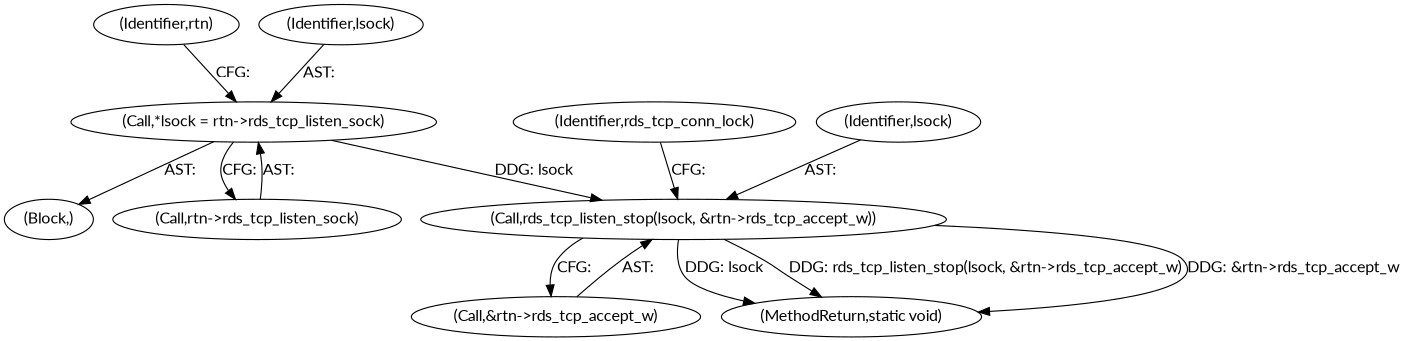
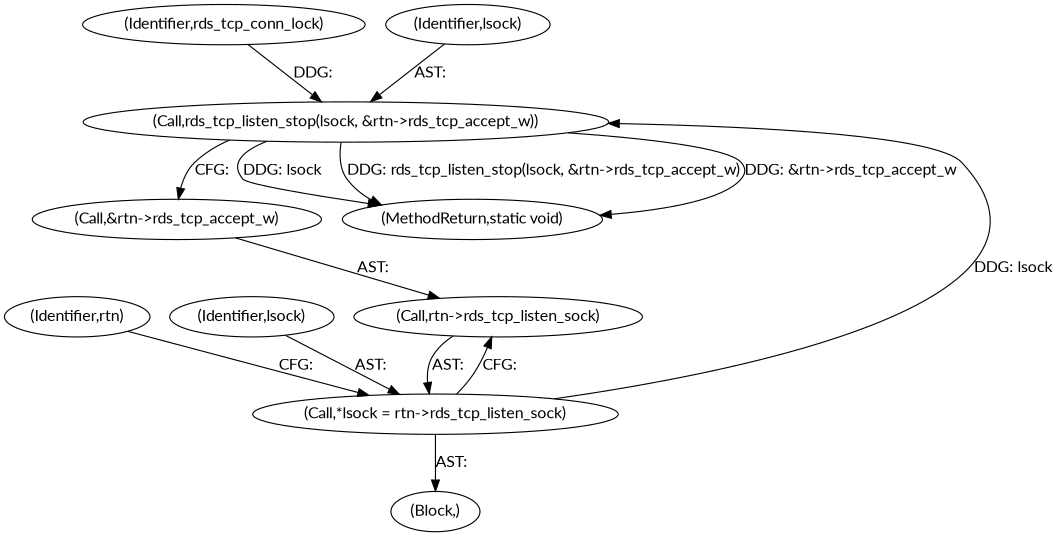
edge "(Identifier,rds_tcp_conn_lock)" -> "(Call,rds_tcp_listen_stop(lsock, &rtn->rds_tcp_accept_w))": label "CFG: " -> "DDG: "
edge "(Call,&rtn->rds_tcp_accept_w)" -> "(Call,rds_tcp_listen_stop(lsock, &rtn->rds_tcp_accept_w))": now "(Call,&rtn->rds_tcp_accept_w)" -> "(Call,rtn->rds_tcp_listen_sock)"
